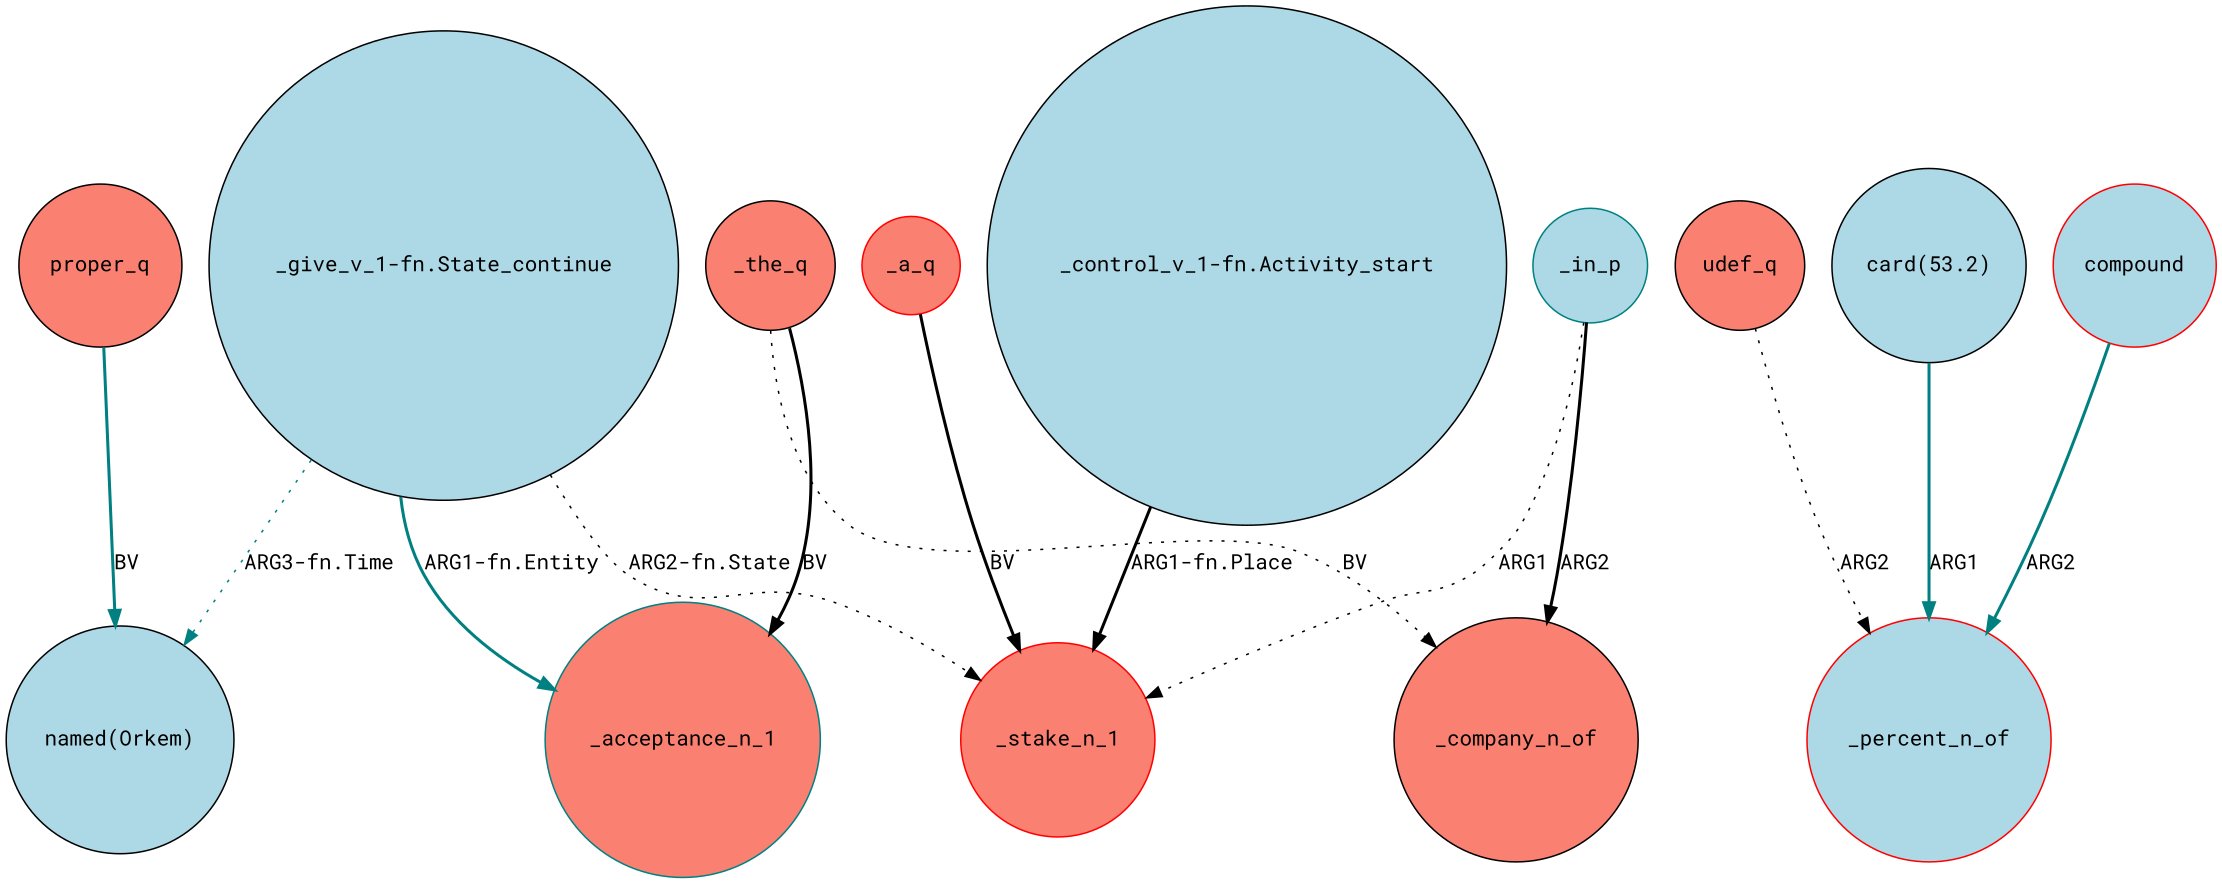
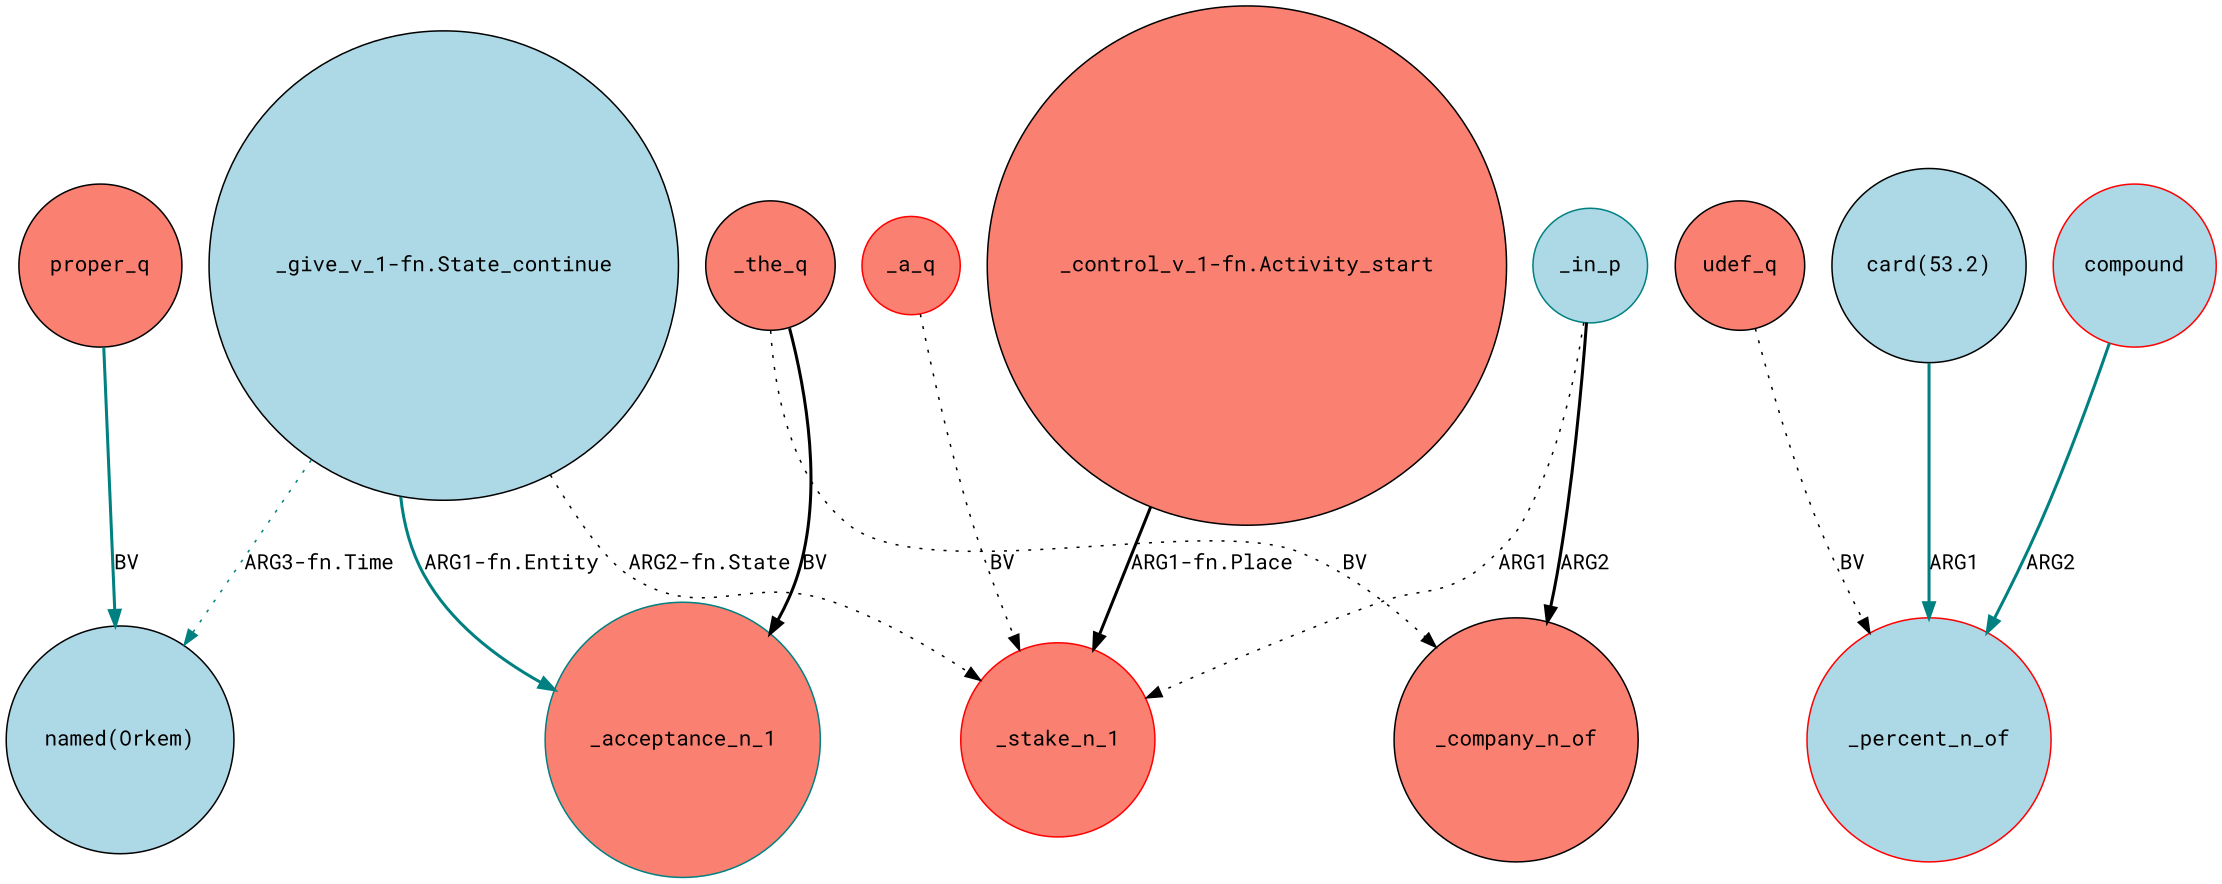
node "_control_v_1-fn.Activity_start": fillcolor lightblue -> salmon
edge "_a_q" -> "_stake_n_1": style bold -> dotted
edge "udef_q" -> "_percent_n_of": label "ARG2" -> "BV"
